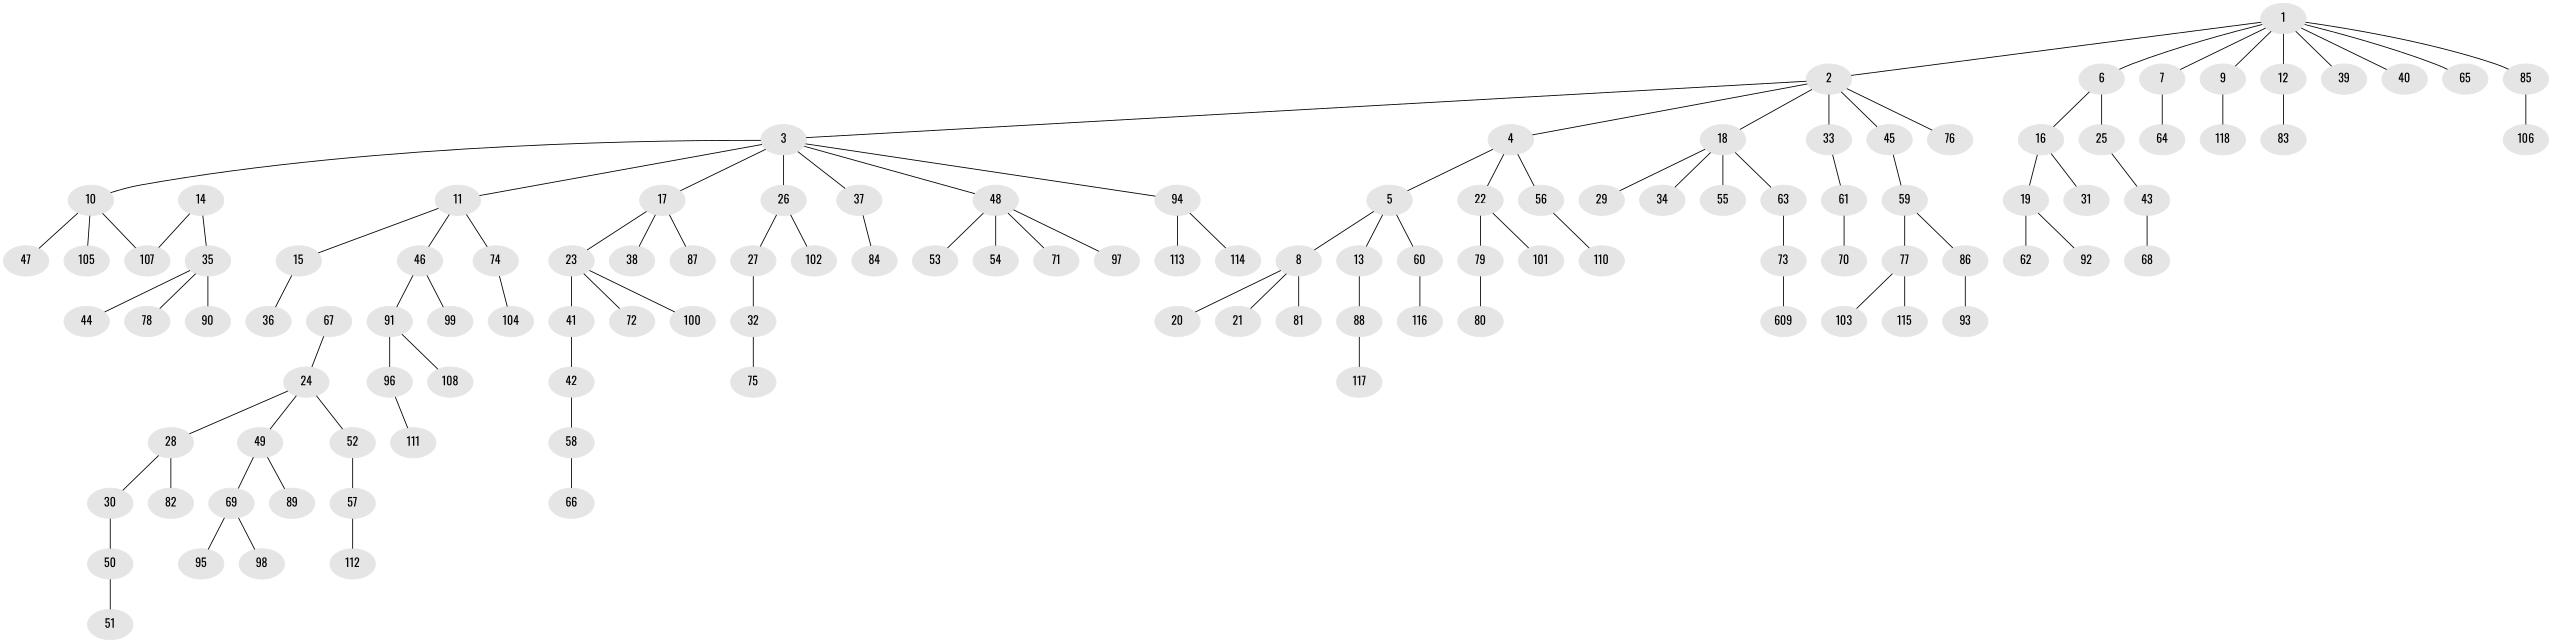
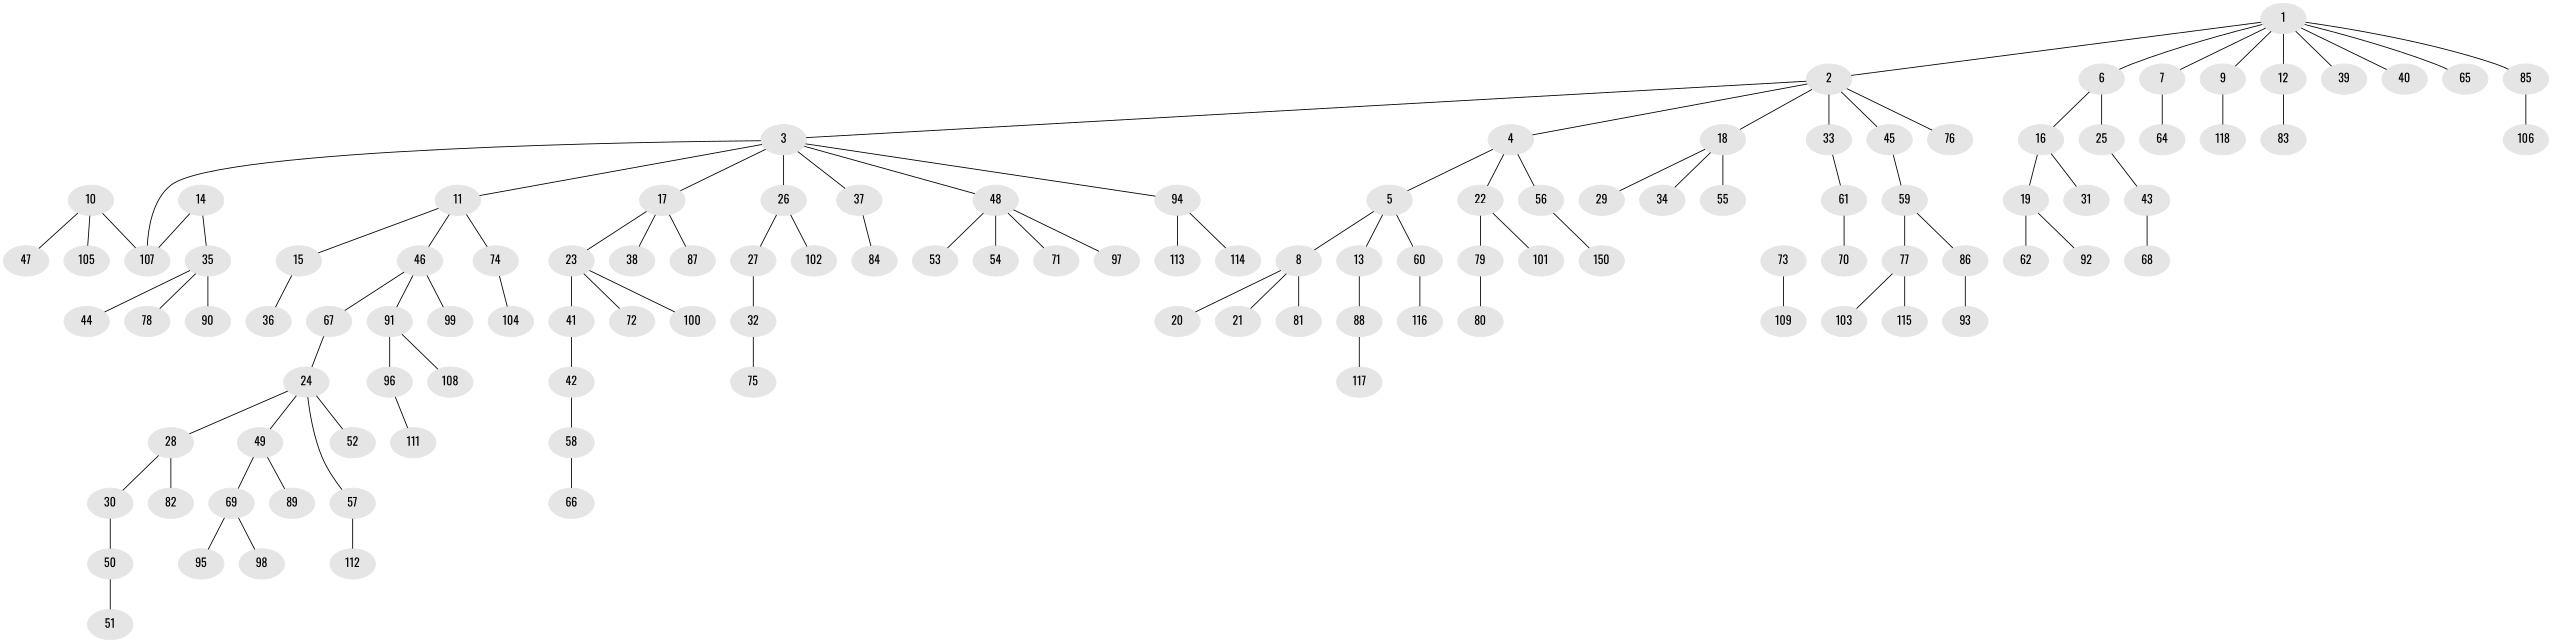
edge "3" -- "10": now "3" -- "107"
node "63": removed
node "110": label "110" -> "150"
edge "46" -- "67": added
node "609": label "609" -> "109"
edge "52" -- "57": now "24" -- "57"
